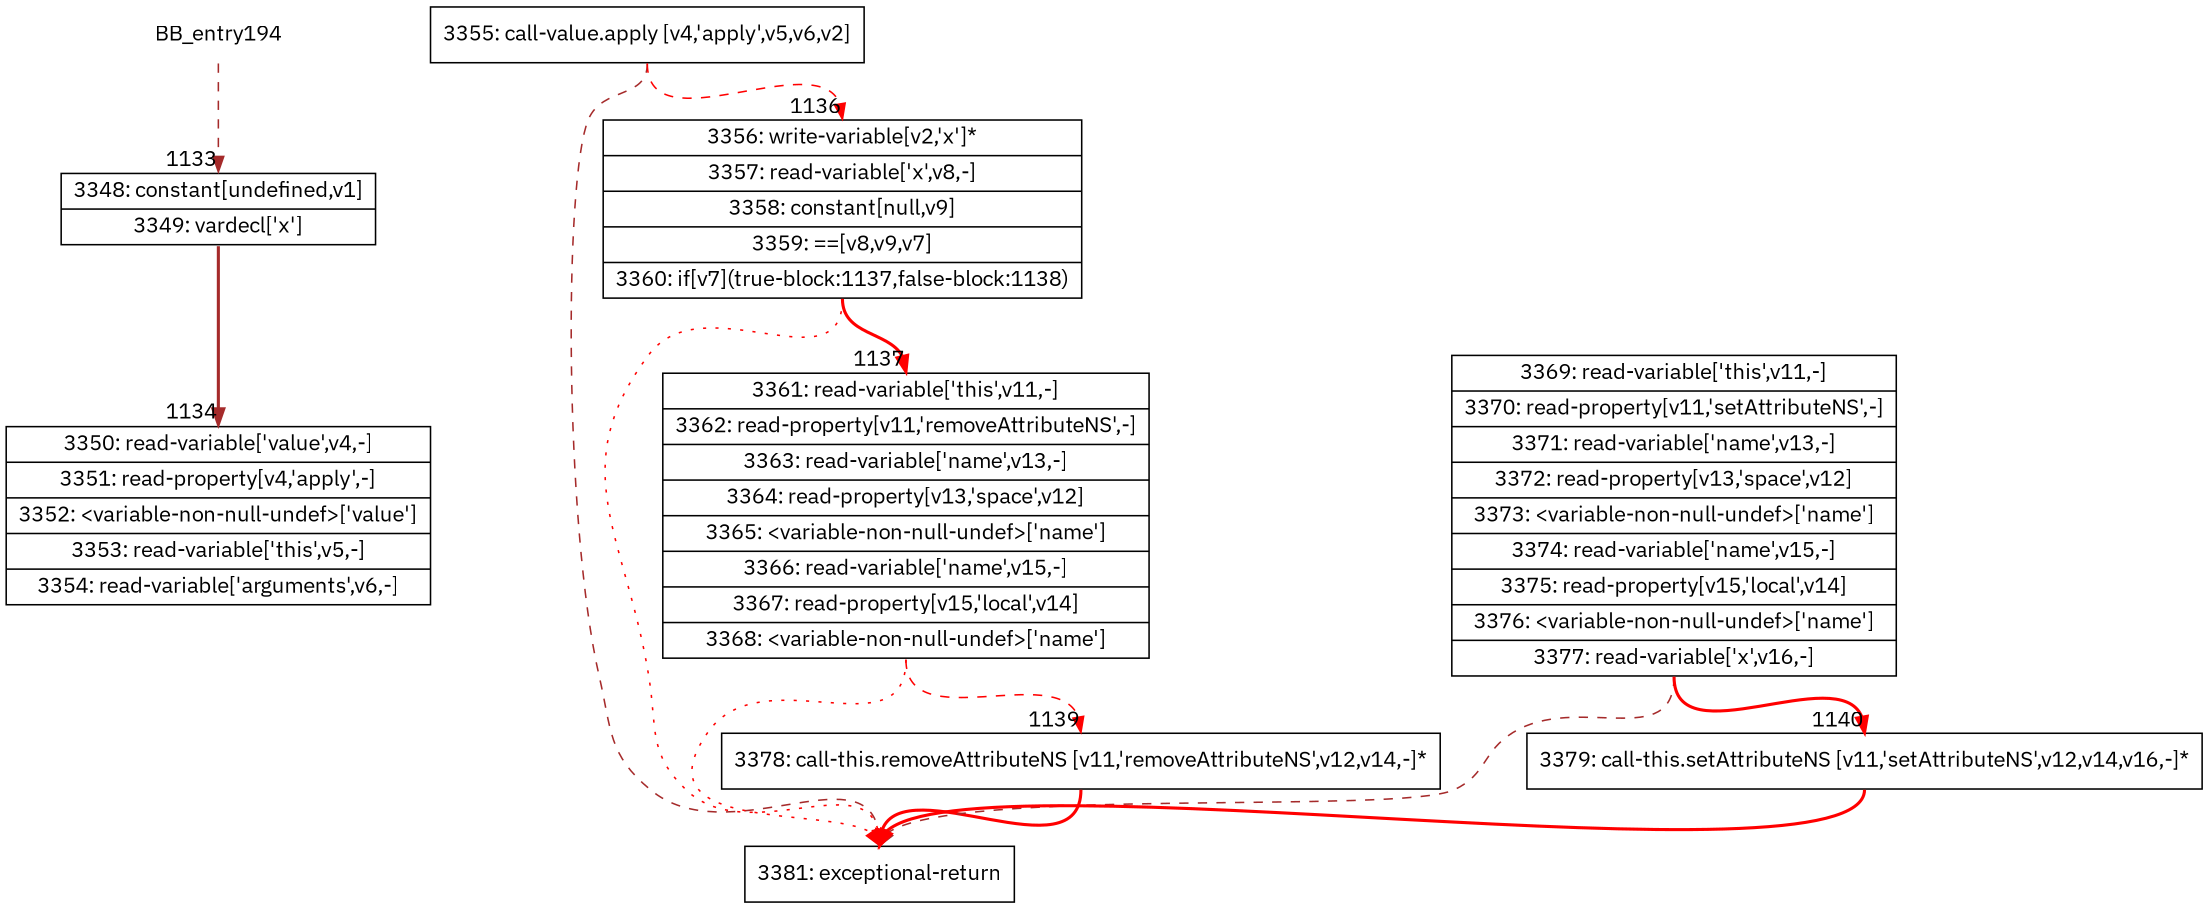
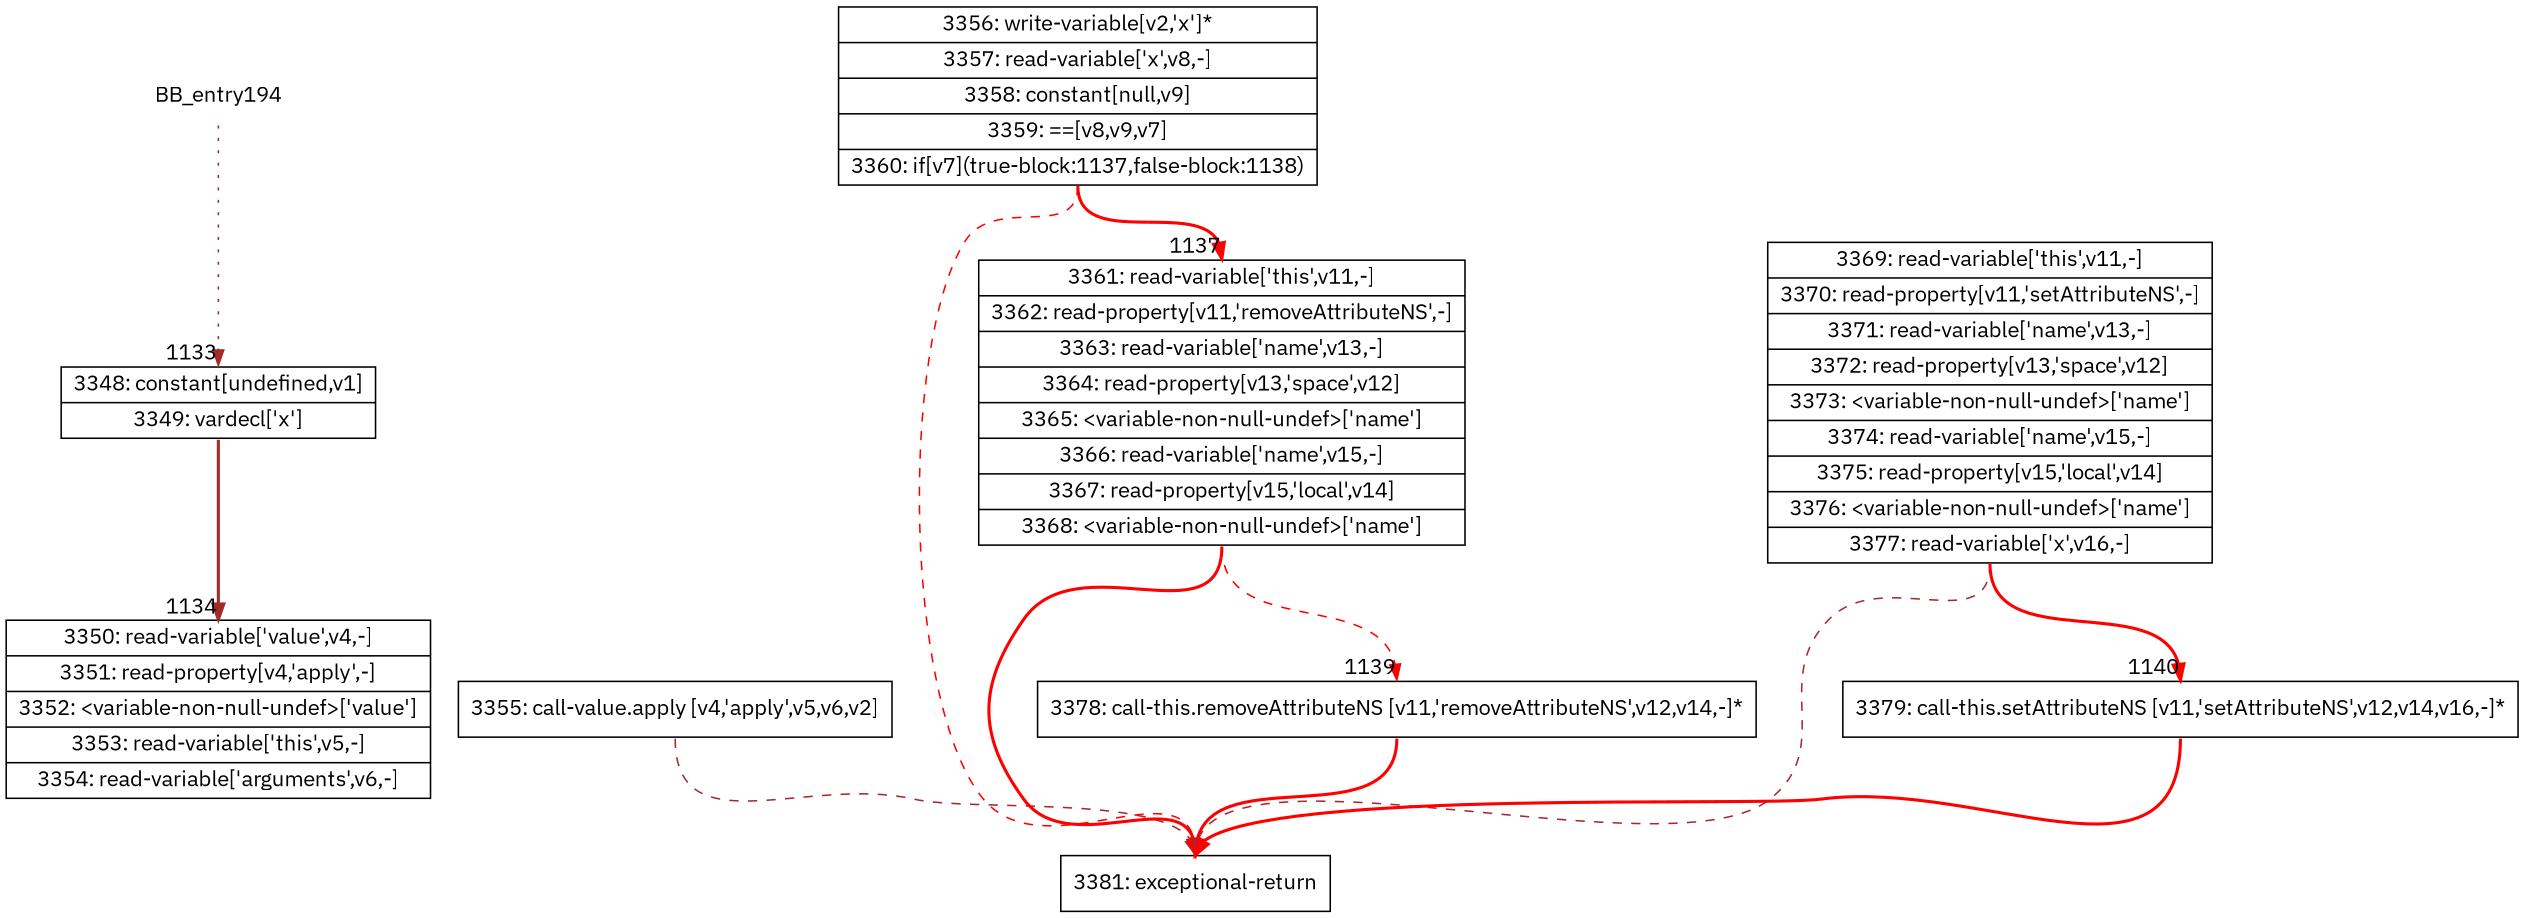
edge "3355: call-value.apply [v4,'apply',v5,v6,v2]" -> "3356: write-variable[v2,'x']*": removed
edge "BB_entry194" -> "3348: constant[undefined,v1]": style dashed -> dotted
edge "3356: write-variable[v2,'x']*" -> "3381: exceptional-return": style dotted -> dashed
edge "3361: read-variable['this',v11,-]" -> "3381: exceptional-return": style dotted -> bold
